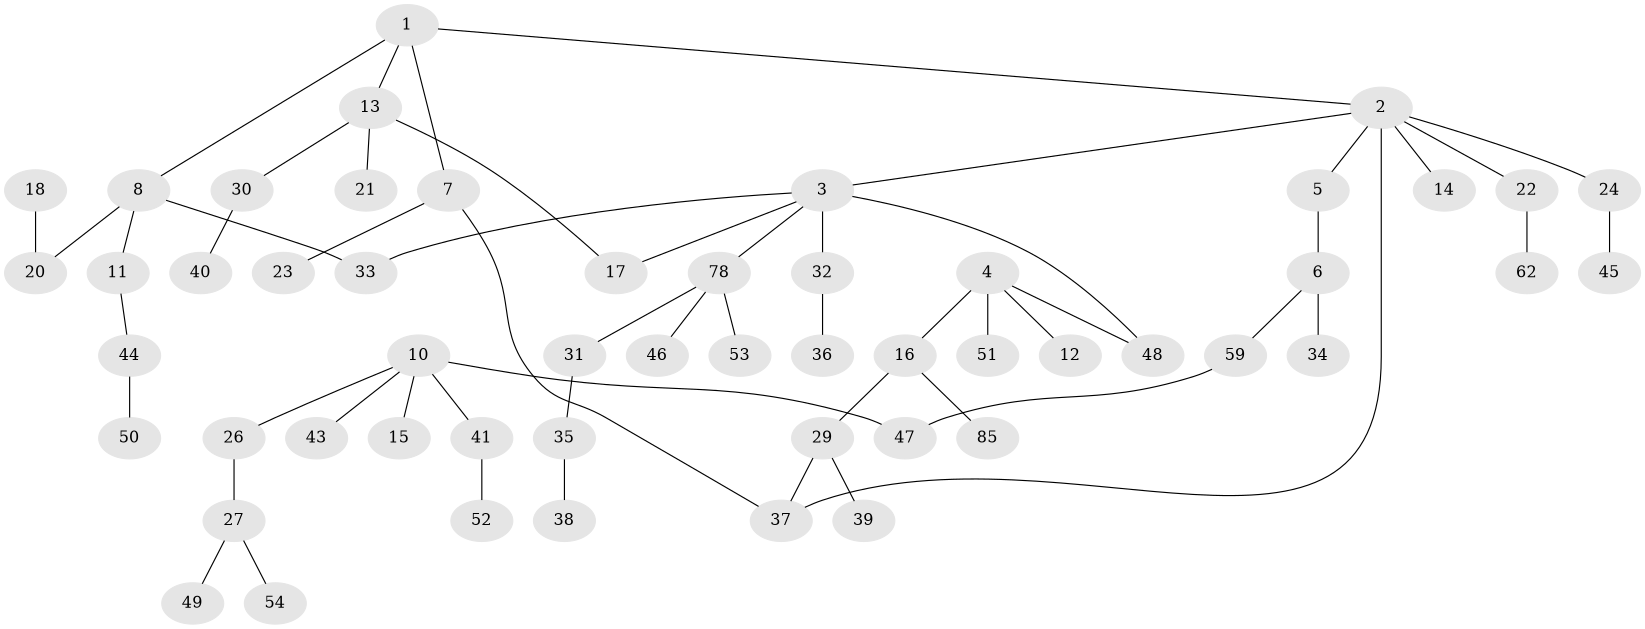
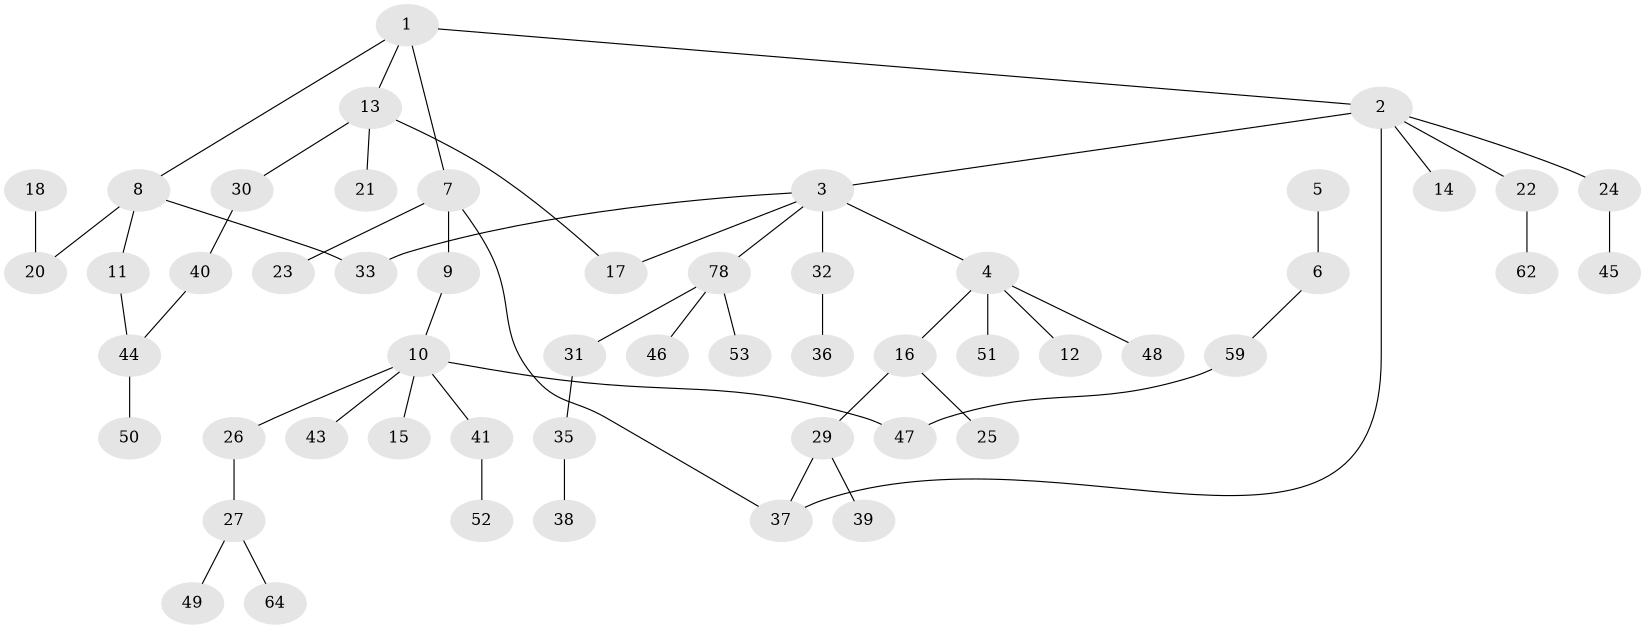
edge "2" -- "5": removed
edge "3" -- "48": now "3" -- "4"
node "9": added
edge "40" -- "44": added
node "34": removed
node "85": label "85" -> "25"
node "54": label "54" -> "64"
